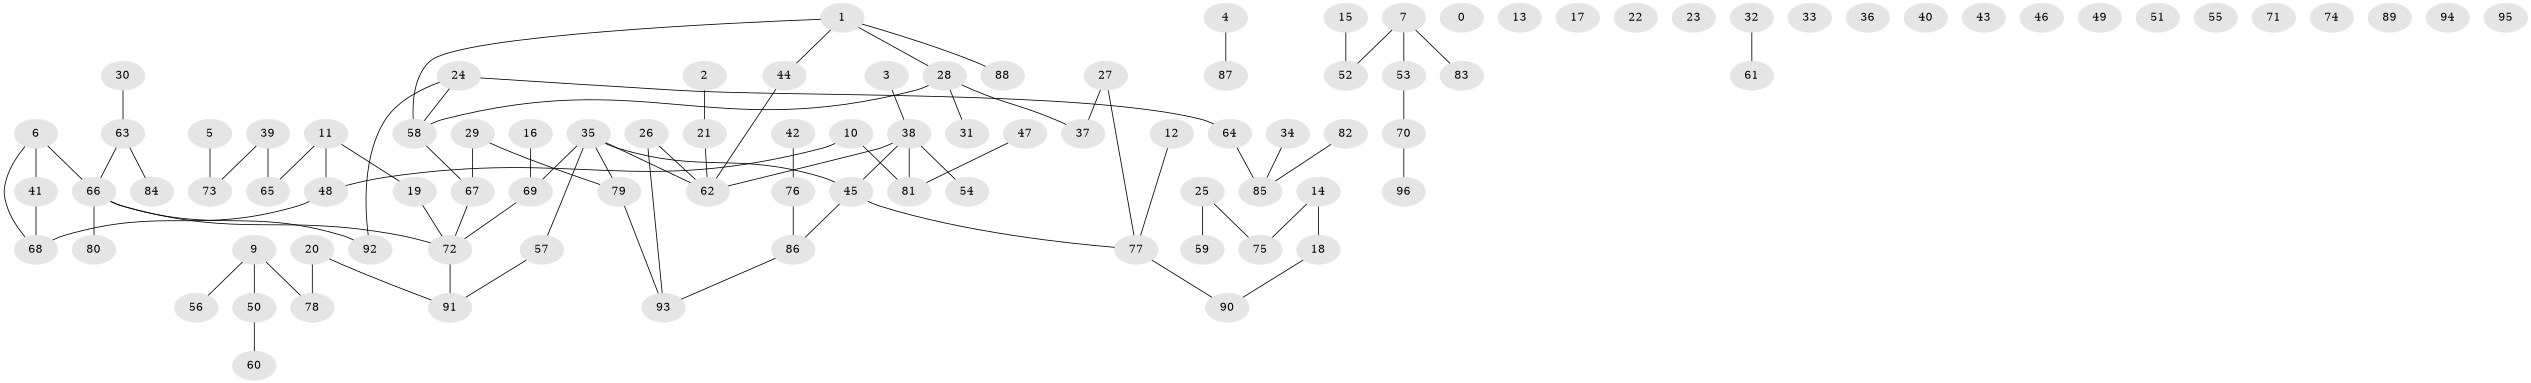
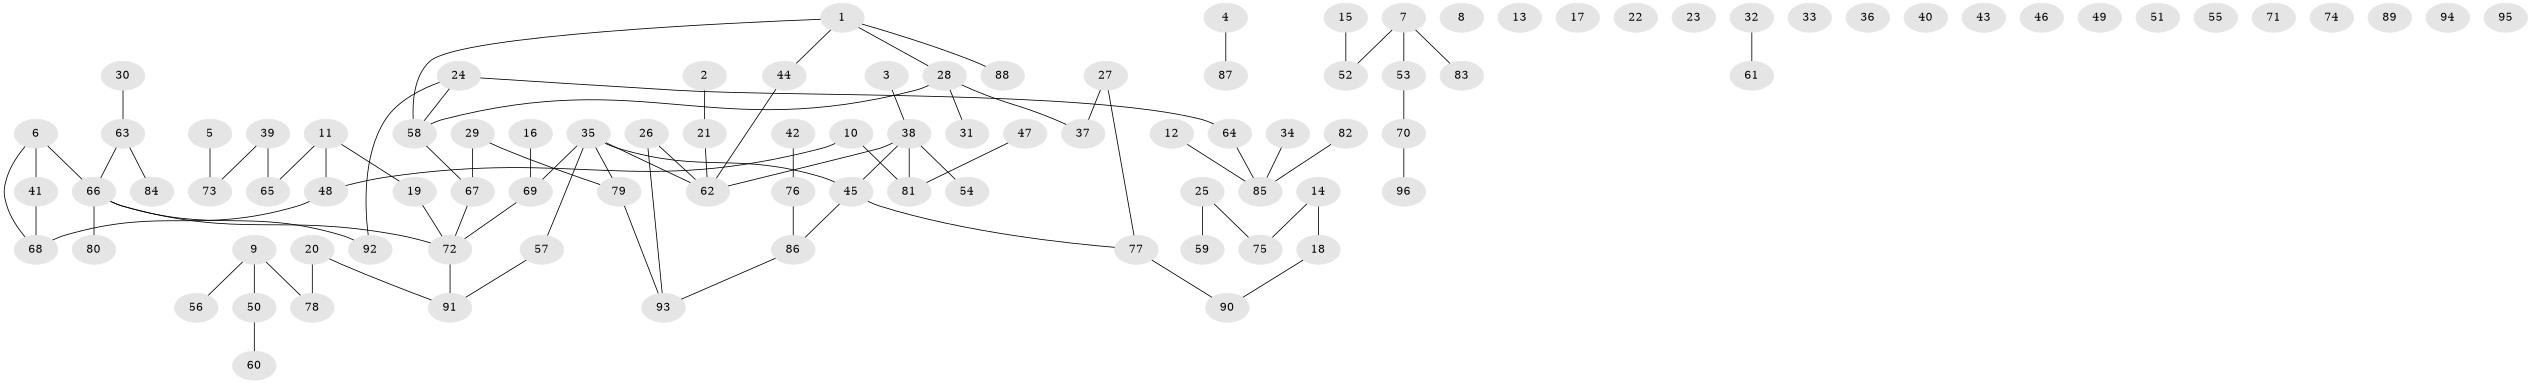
node "0": label "0" -> "8"
edge "12" -- "77": now "12" -- "85"
